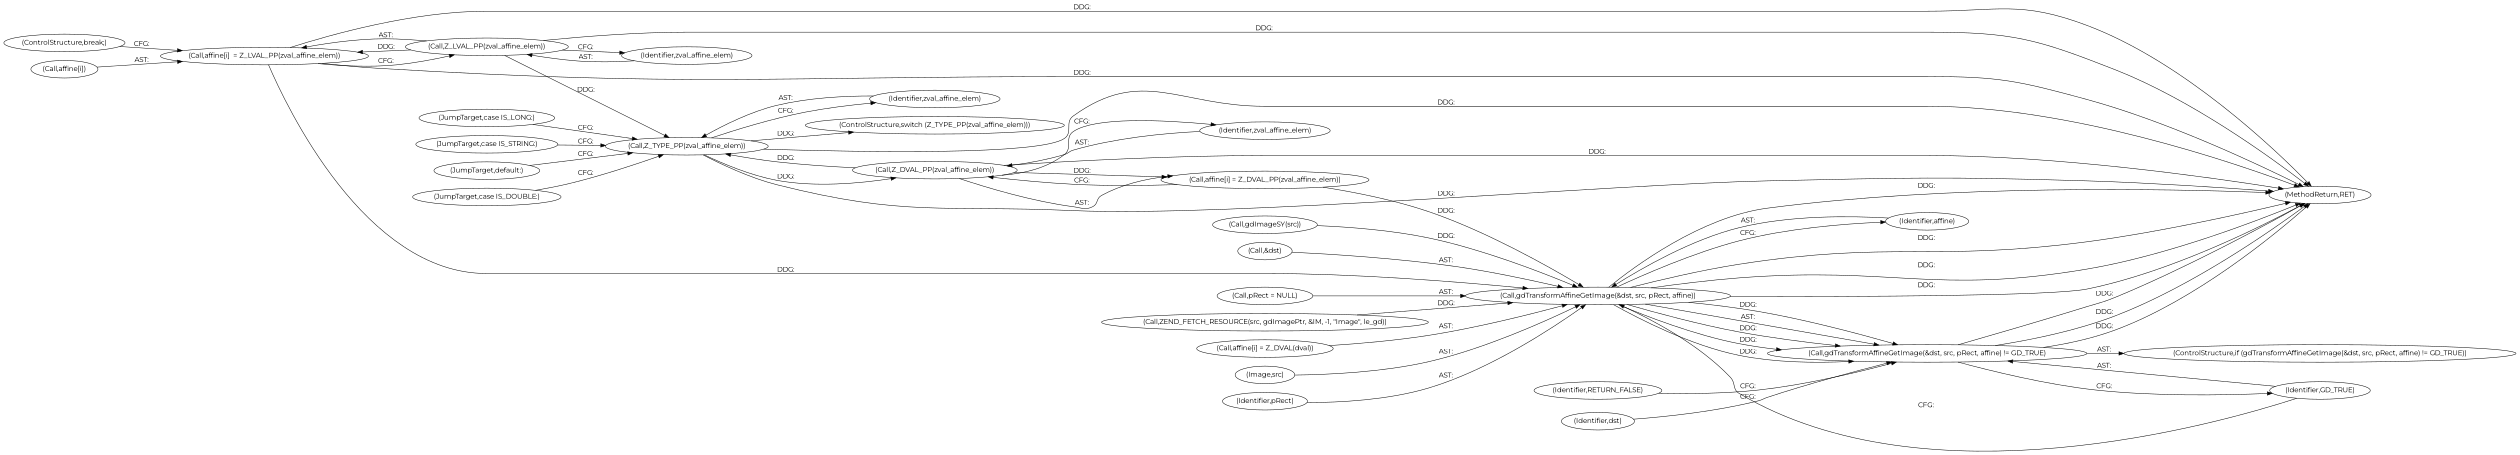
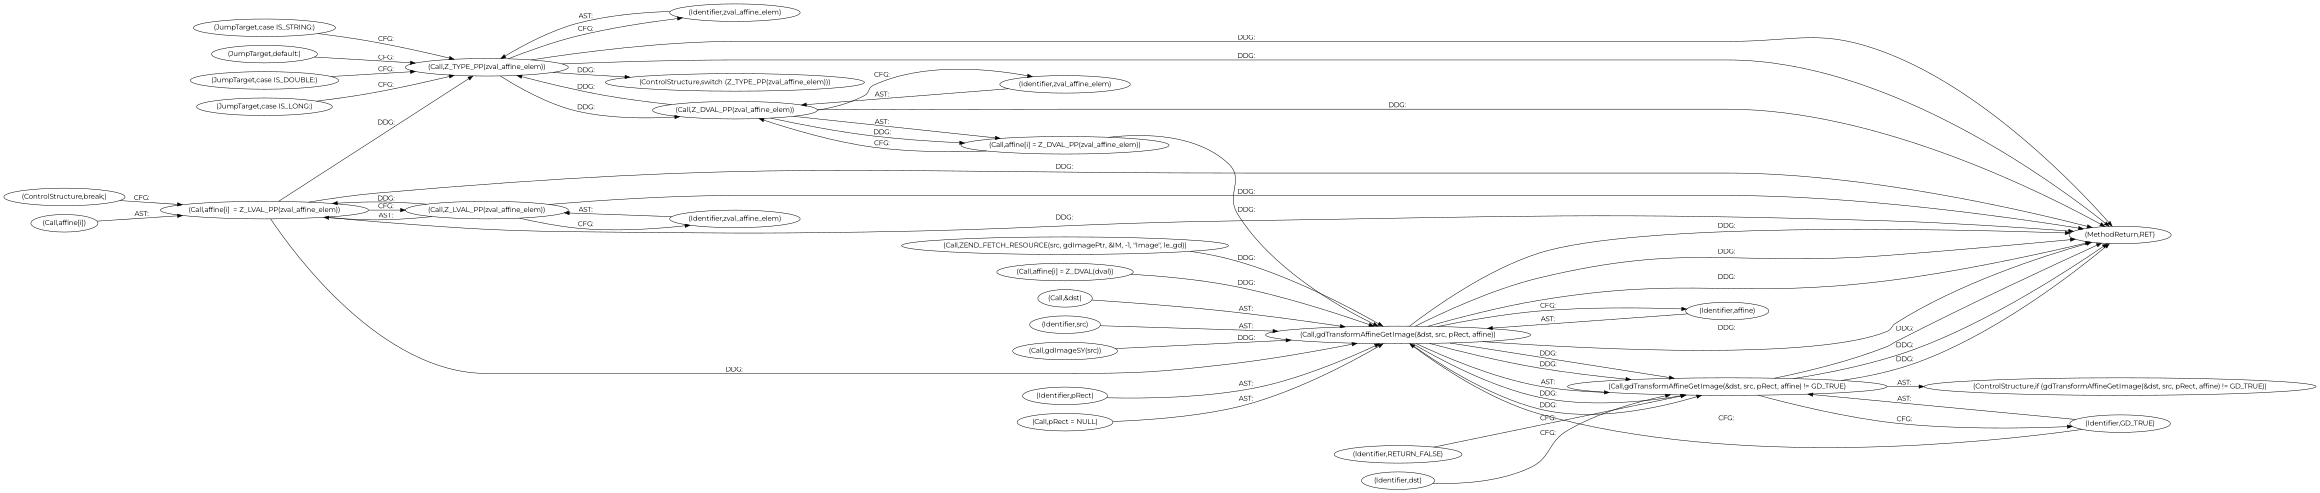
edge "(Call,Z_LVAL_PP(zval_affine_elem))" -> "(Call,Z_TYPE_PP(zval_affine_elem))": now "(Call,affine[i]  = Z_LVAL_PP(zval_affine_elem))" -> "(Call,Z_TYPE_PP(zval_affine_elem))"
edge "(Call,affine[i] = Z_DVAL(dval))" -> "(Call,gdTransformAffineGetImage(&dst, src, pRect, affine))": label "AST: " -> "DDG: "
node "(Image,src)": label "(Image,src)" -> "(Identifier,src)"
